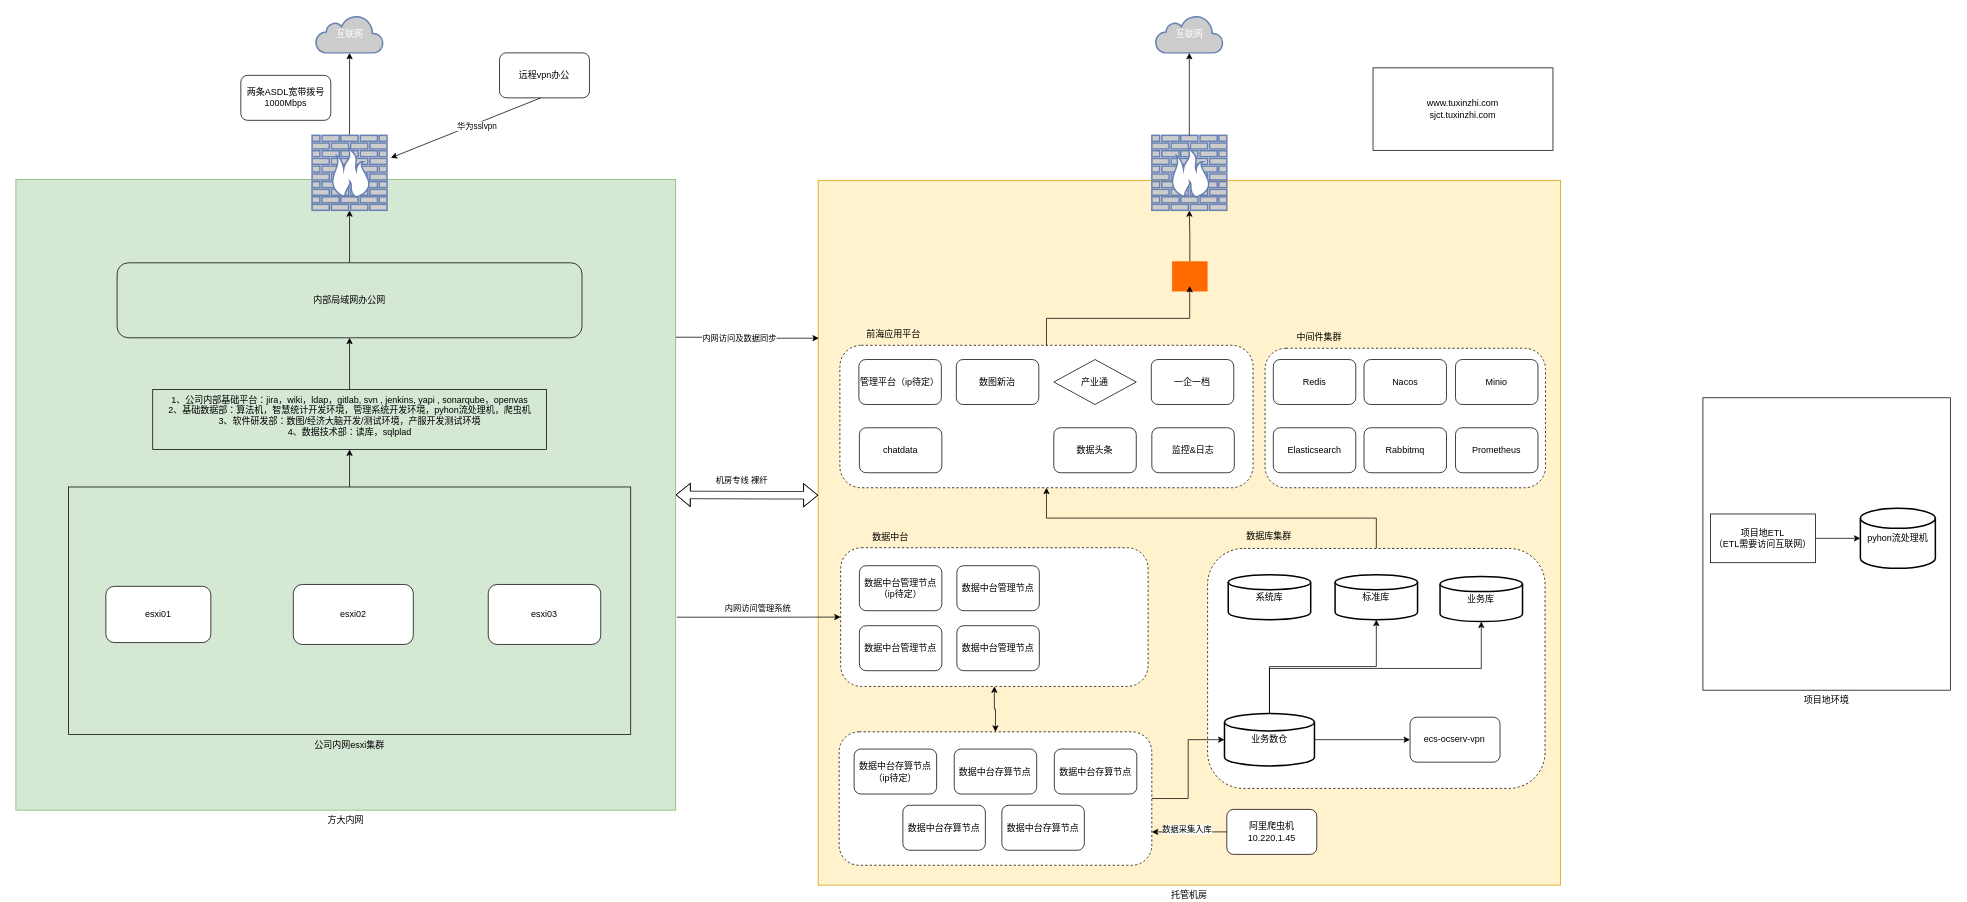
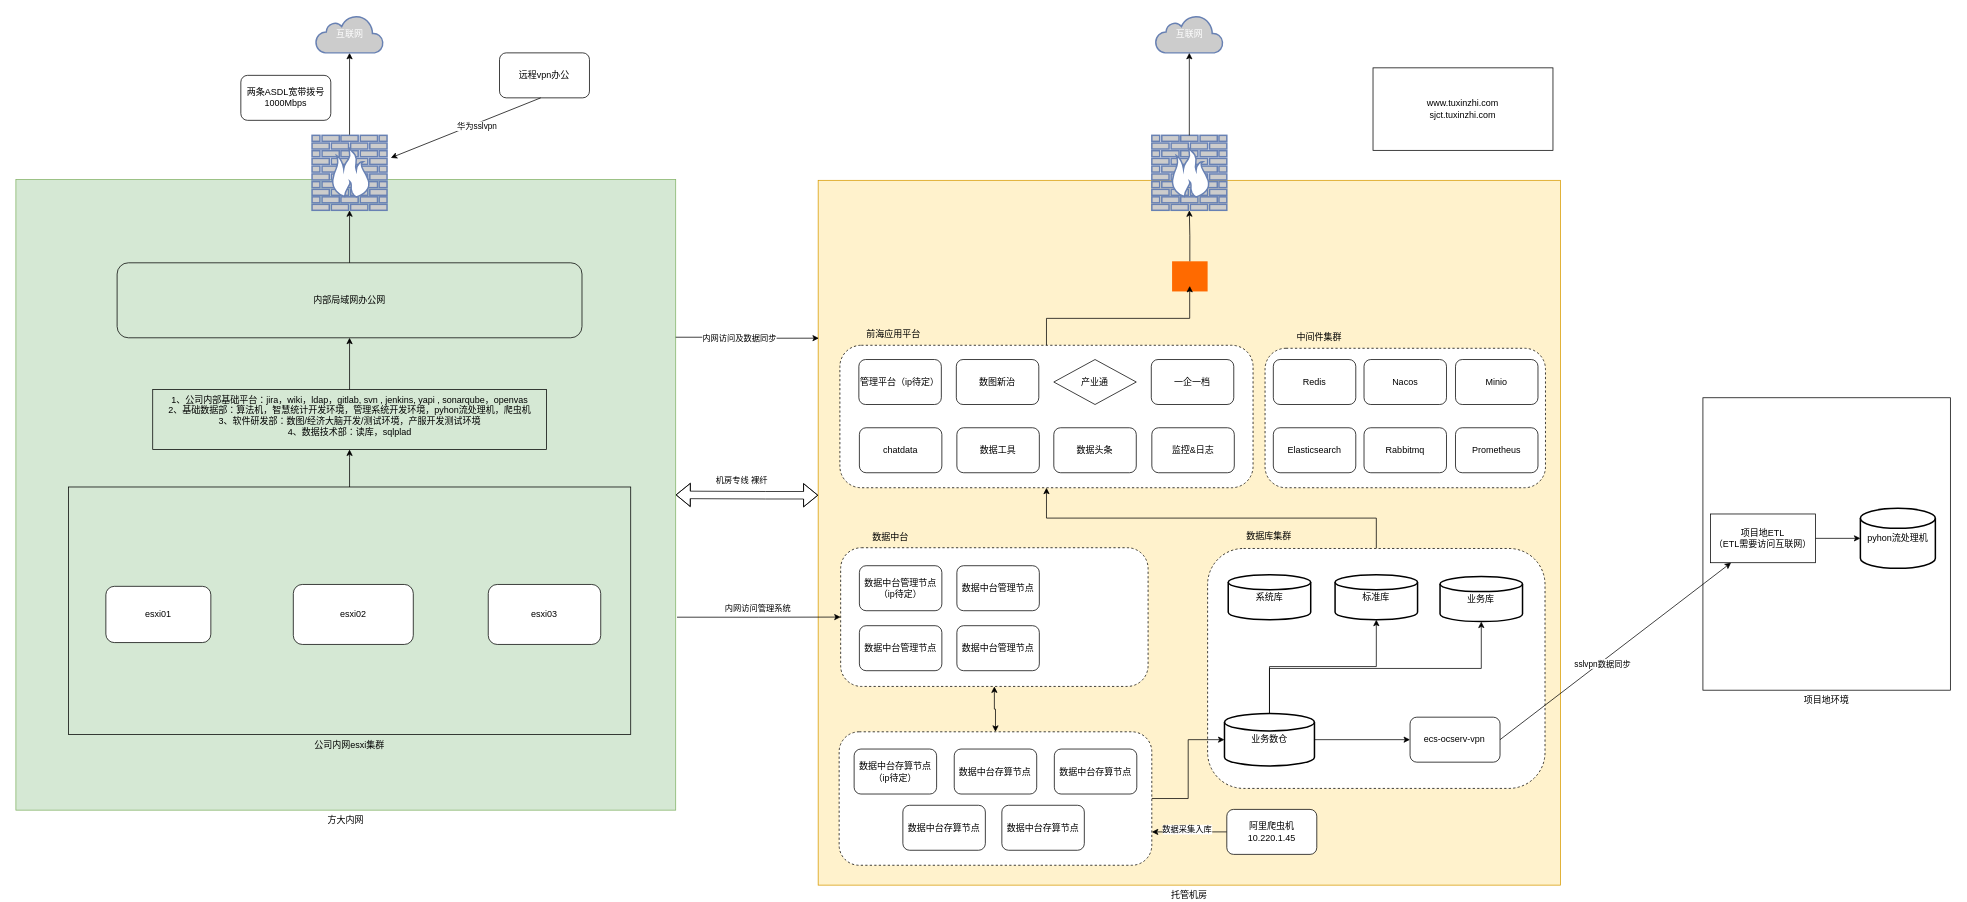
node "数据工具": added
edge "ecs-ocserv-vpn" -> "项目地ETL （ETL需要访问互联网）": added, label "sslvpn数据同步"
